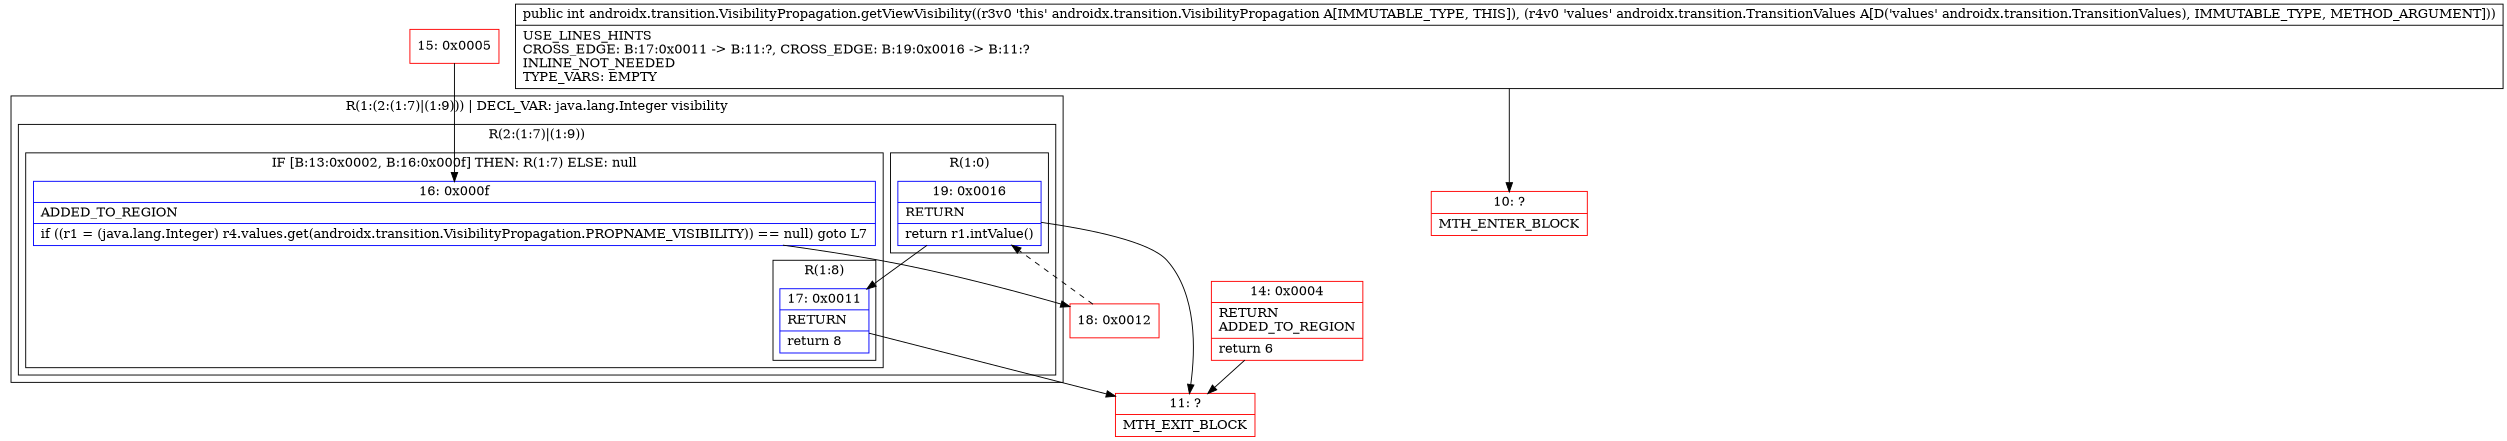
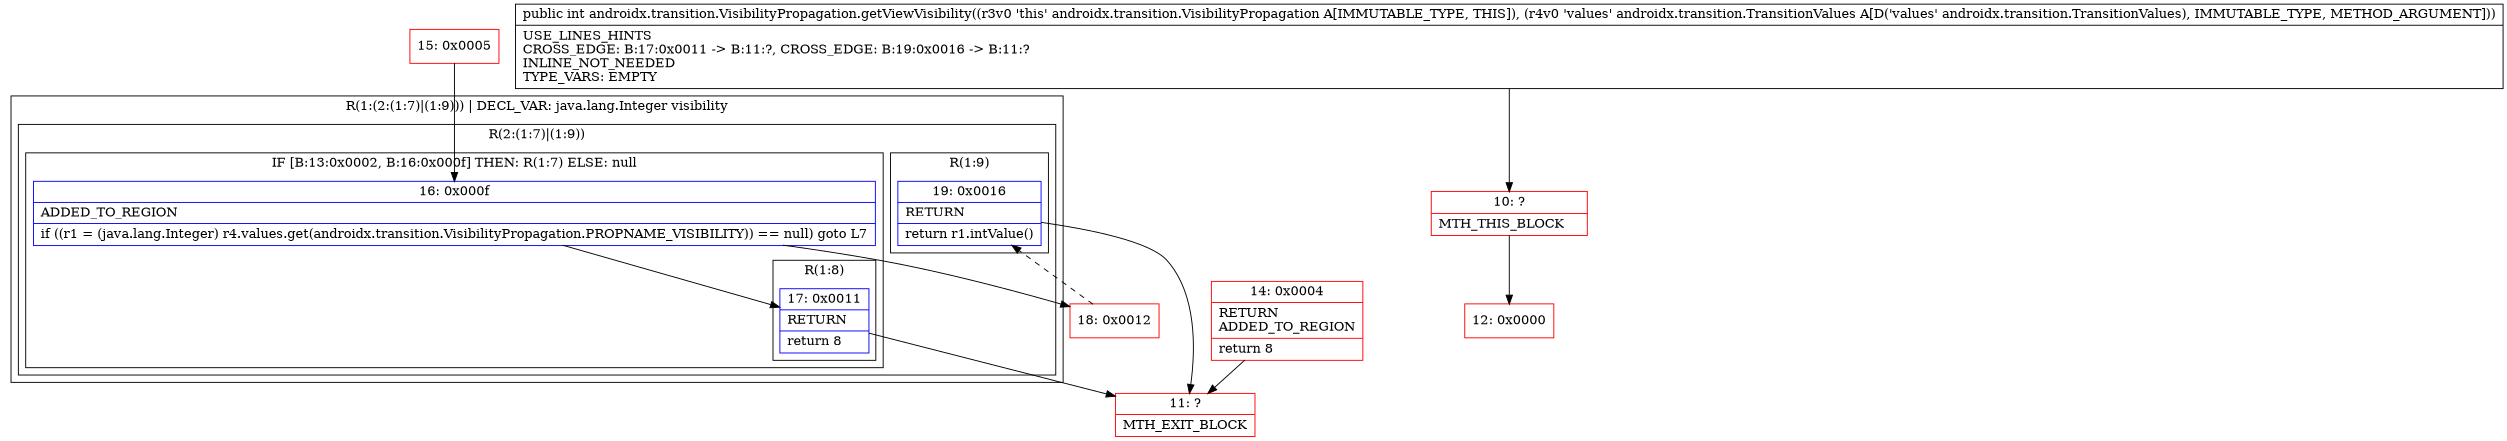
cluster "R(1:0)": label "R(1:0)" -> "R(1:9)"
node "10: ?": text "MTH_ENTER_BLOCK" -> "MTH_THIS_BLOCK"
edge "19: 0x0016" -> "17: 0x0011": now "16: 0x000f" -> "17: 0x0011"
node "12: 0x0000": added
node "14: 0x0004": text "return 6" -> "return 8"
